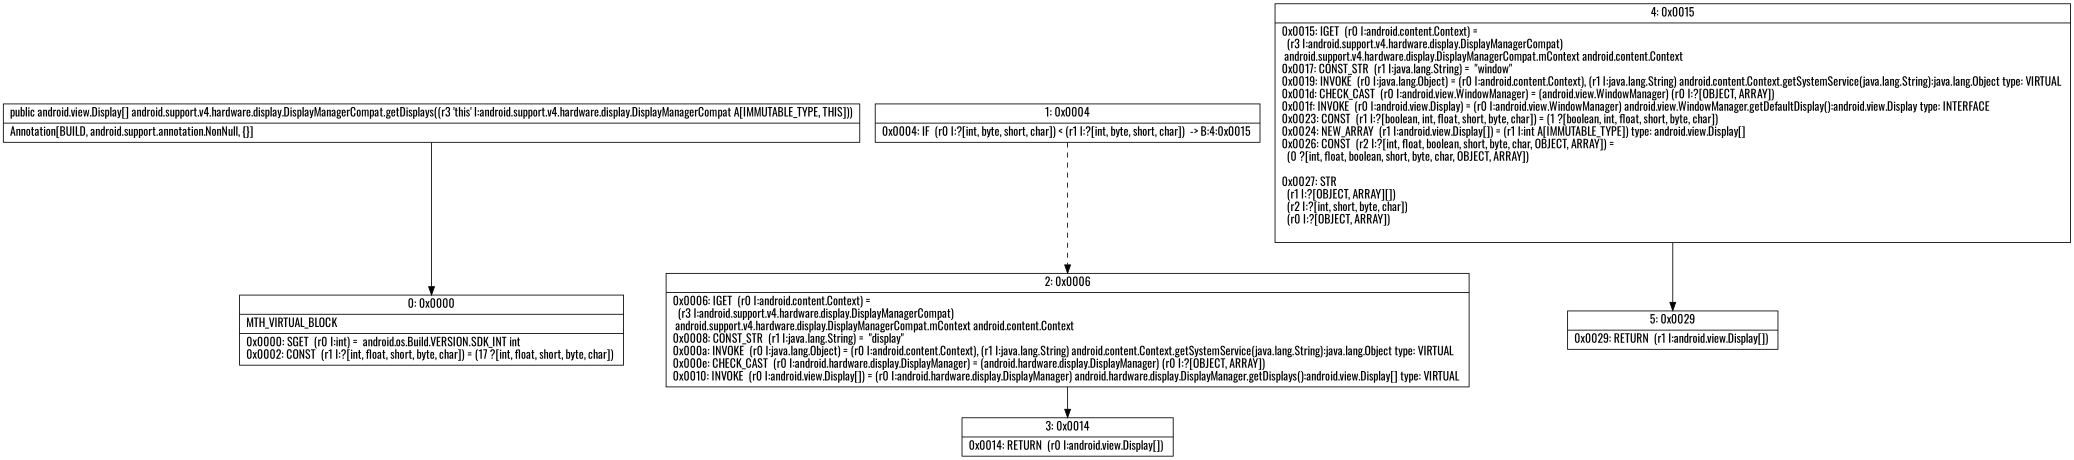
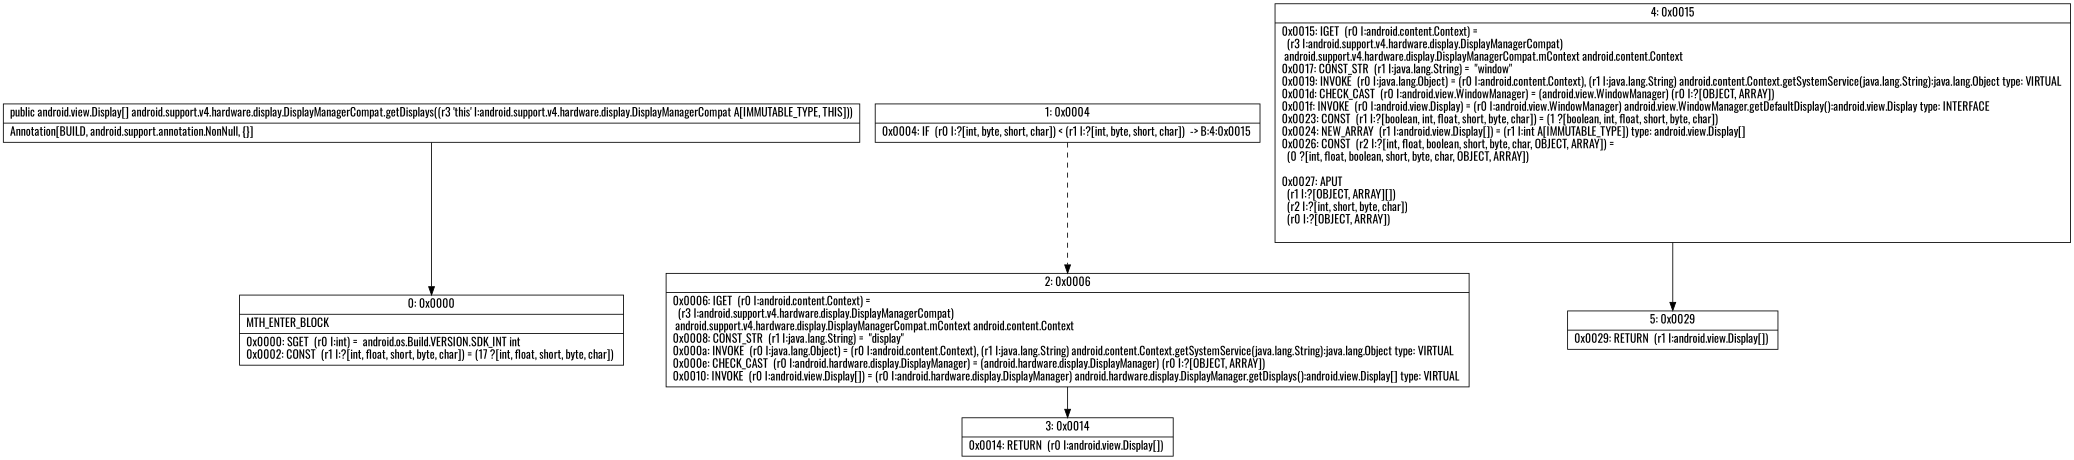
node "4: 0x0015": text "0x0027: STR" -> "0x0027: APUT"
node "0: 0x0000": text "MTH_VIRTUAL_BLOCK" -> "MTH_ENTER_BLOCK"
